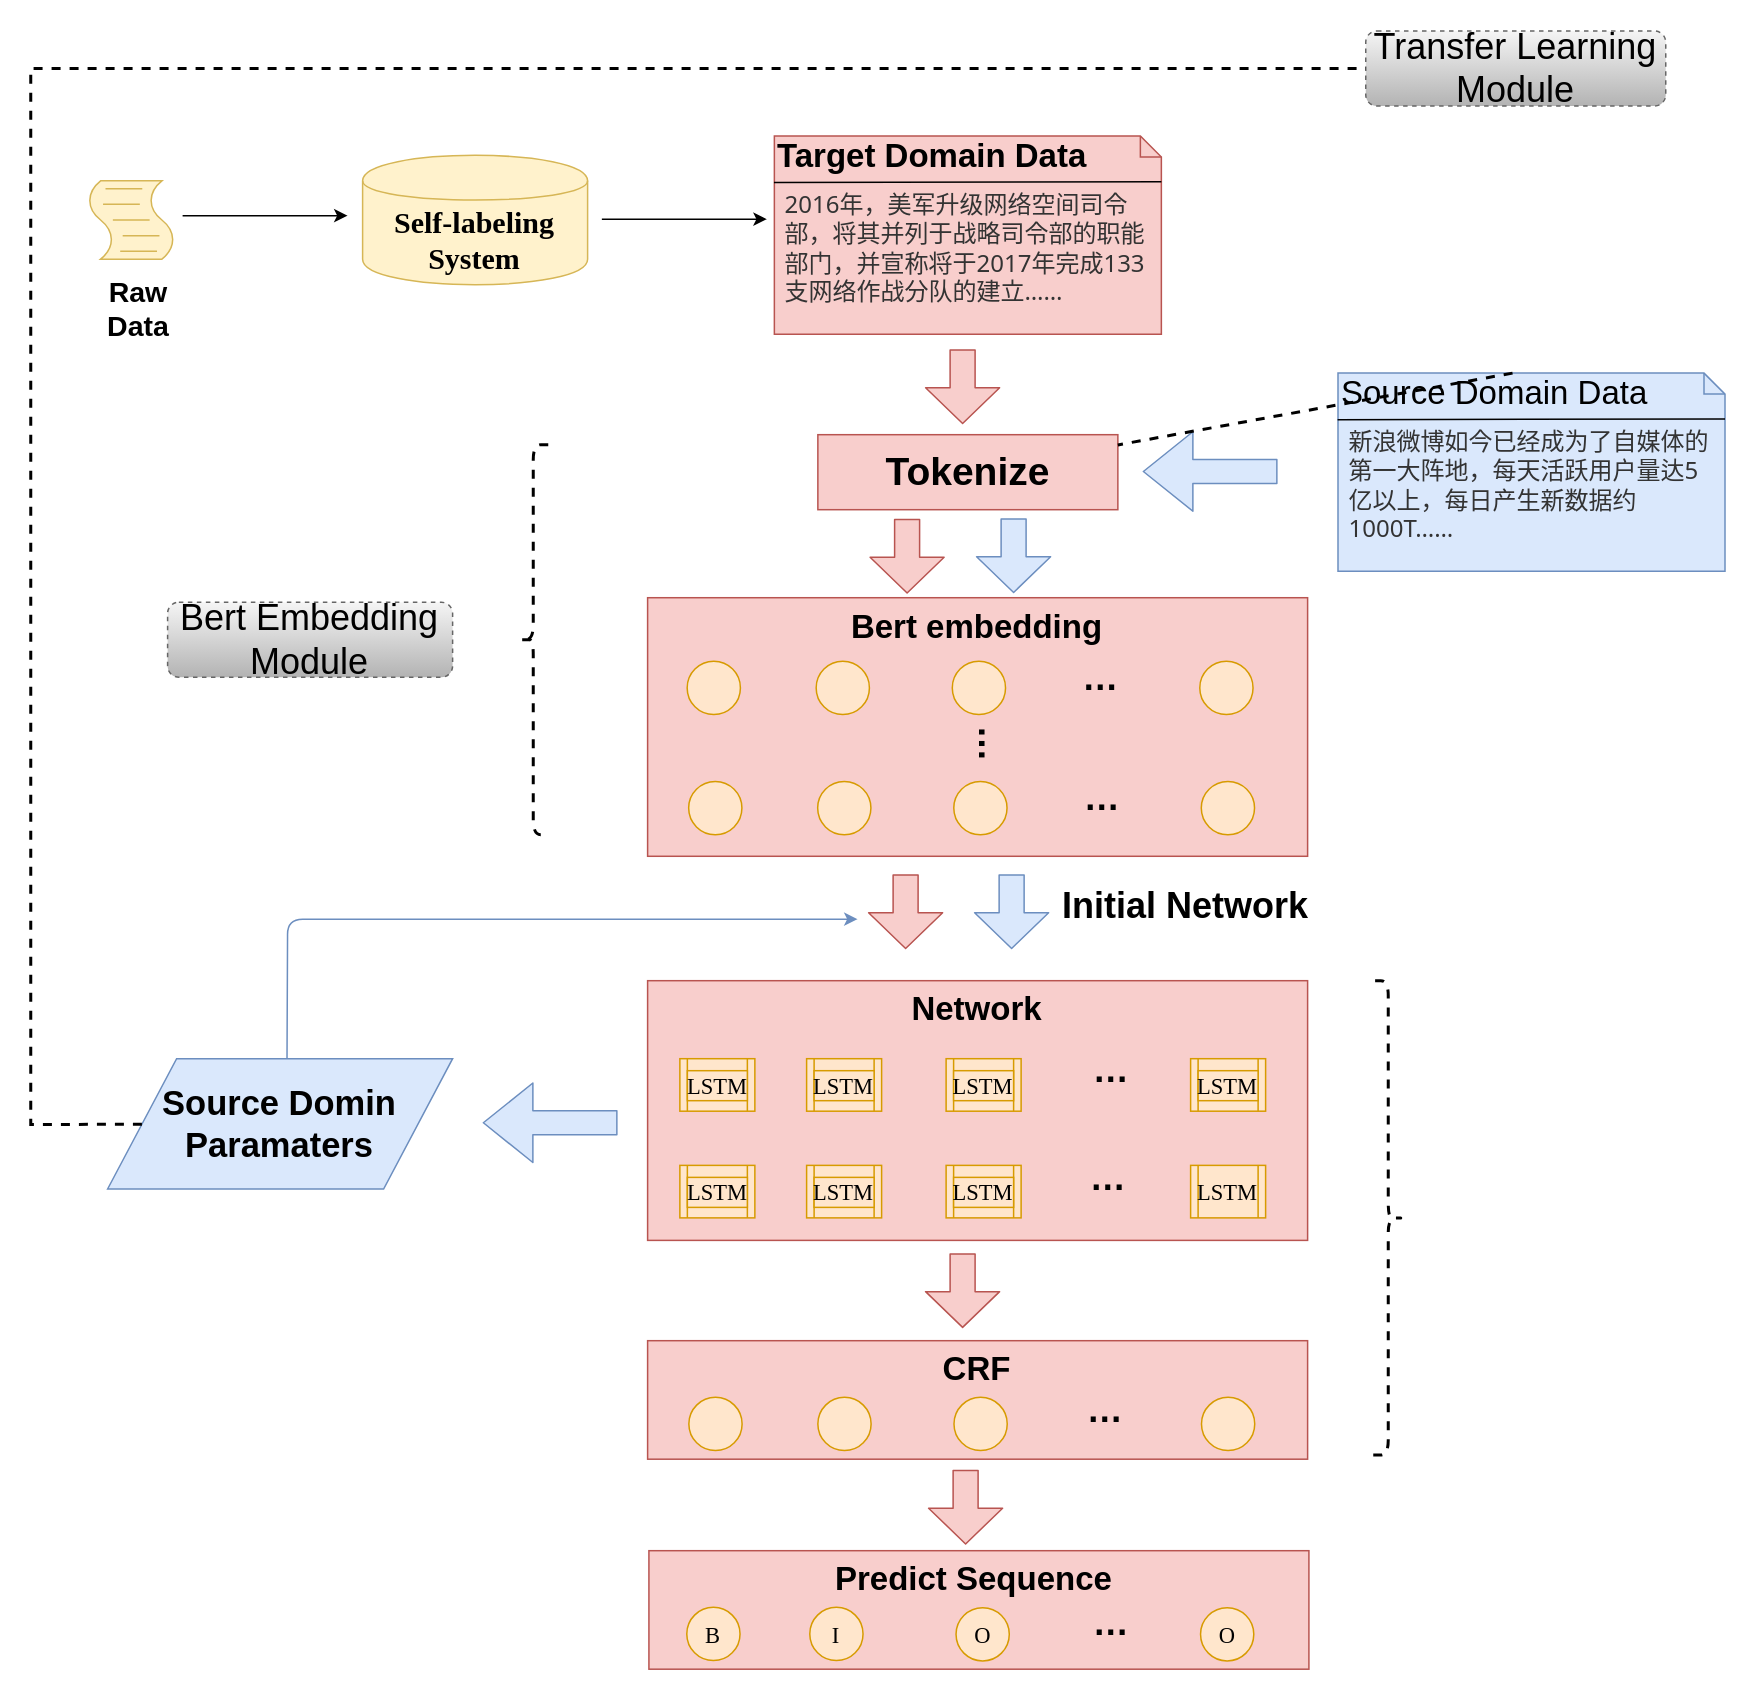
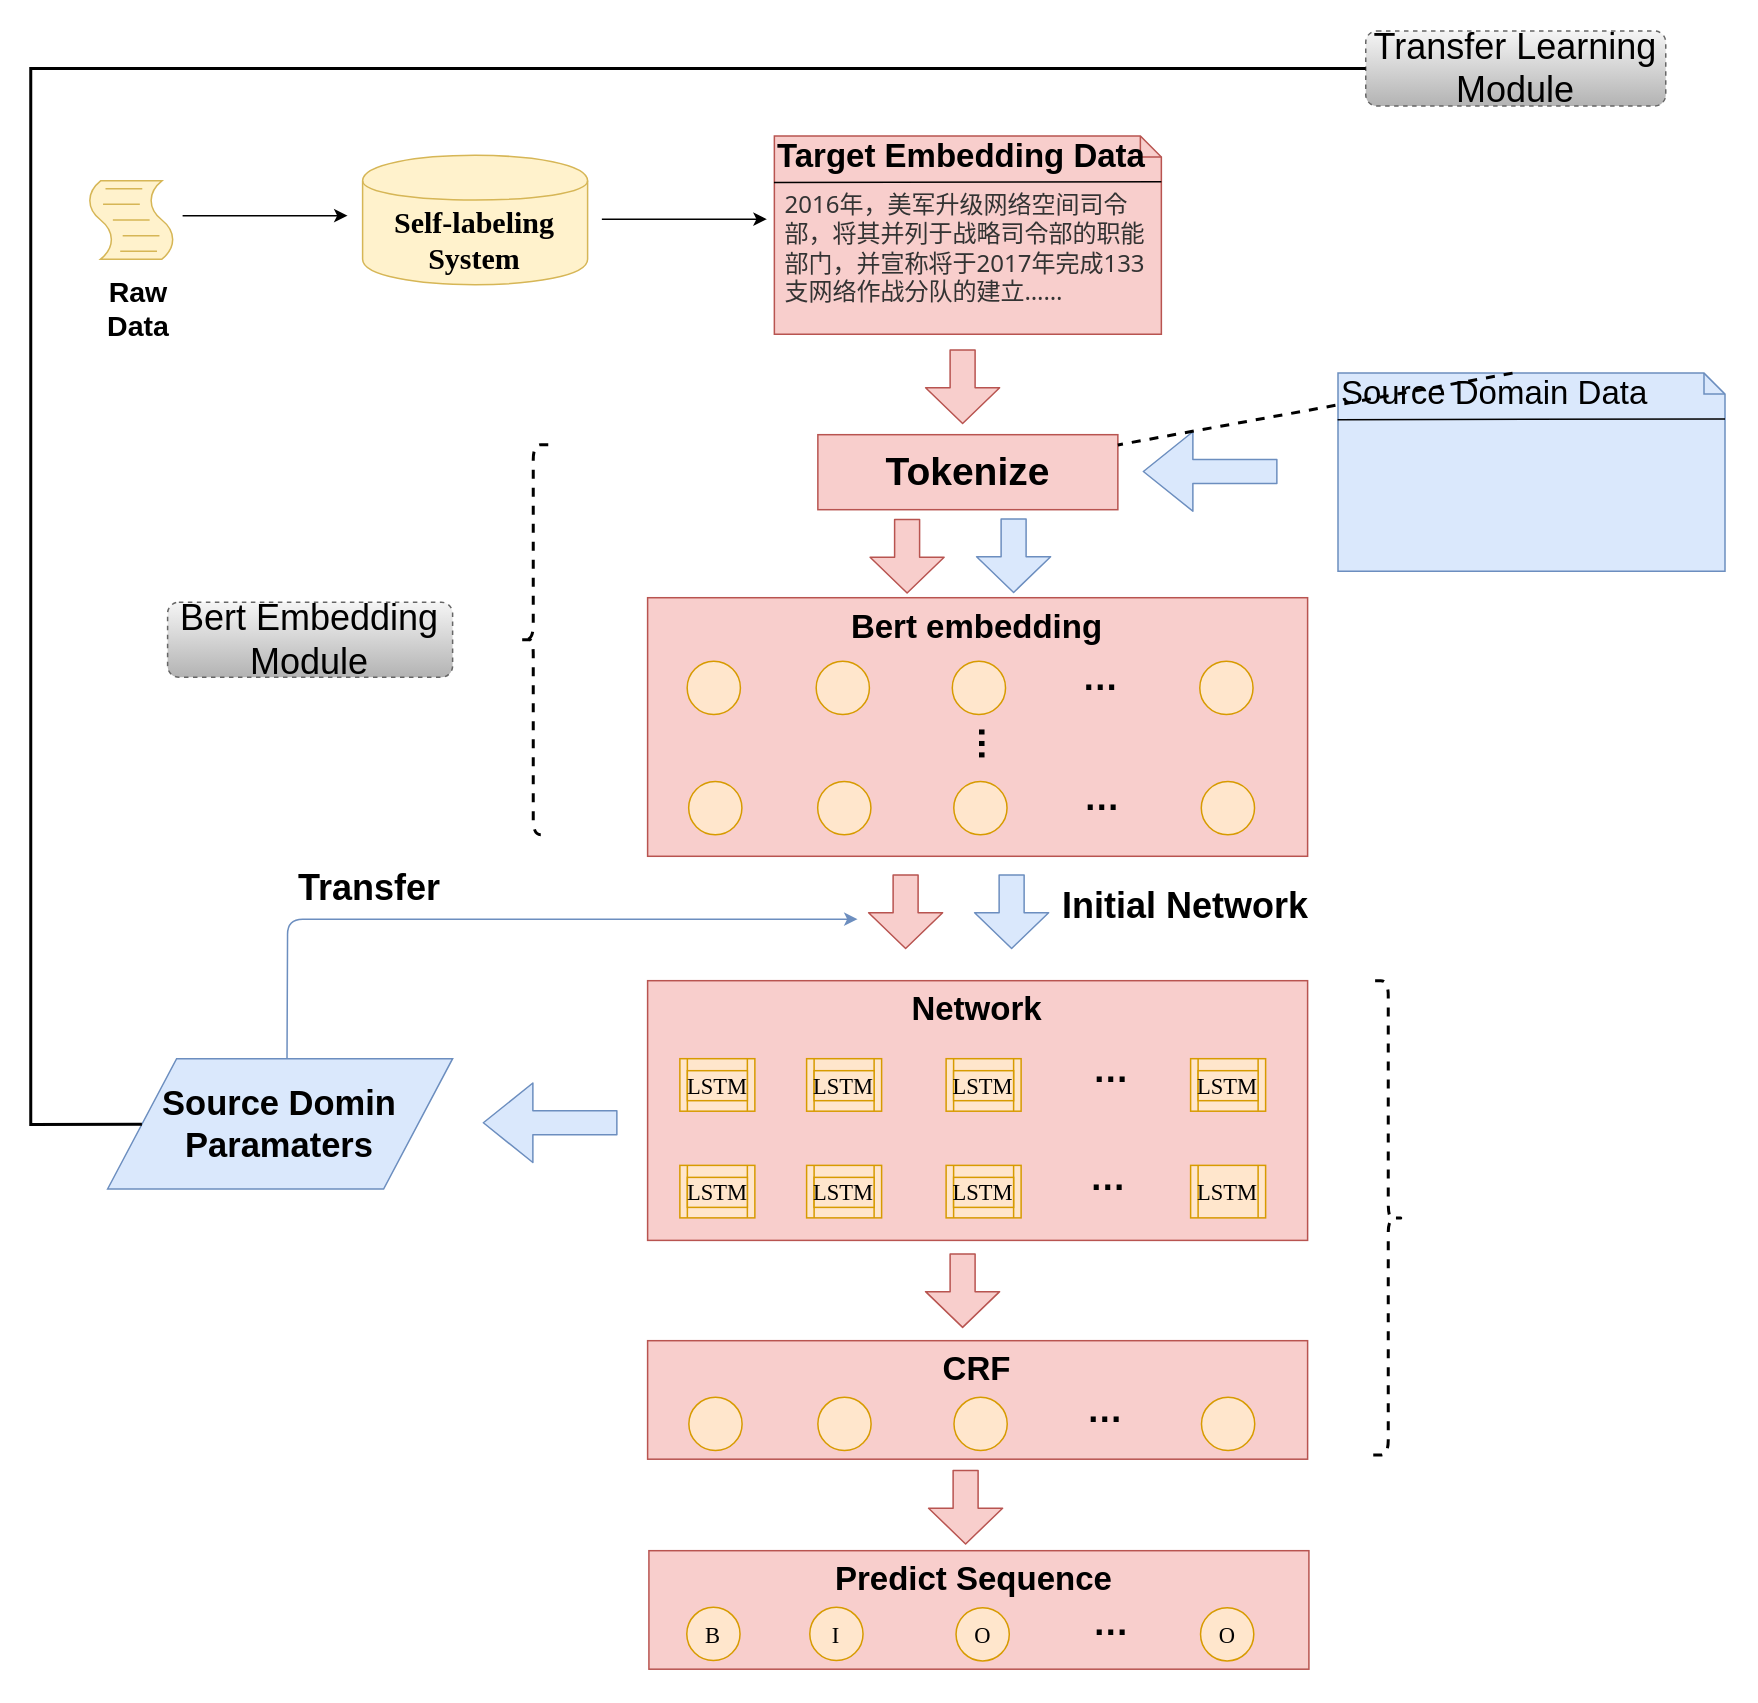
edge "Transfer Learning Module" -- "Source Domin Paramaters": style dashed -> solid
node "Target Domain Data": label "Target Domain Data" -> "Target Embedding Data"
node "新浪微博如今已经成为了自媒体的第一大阵地，每天活跃用户量达5亿以上，每日产生新数据约1000T……": removed
node "Transfer": added
